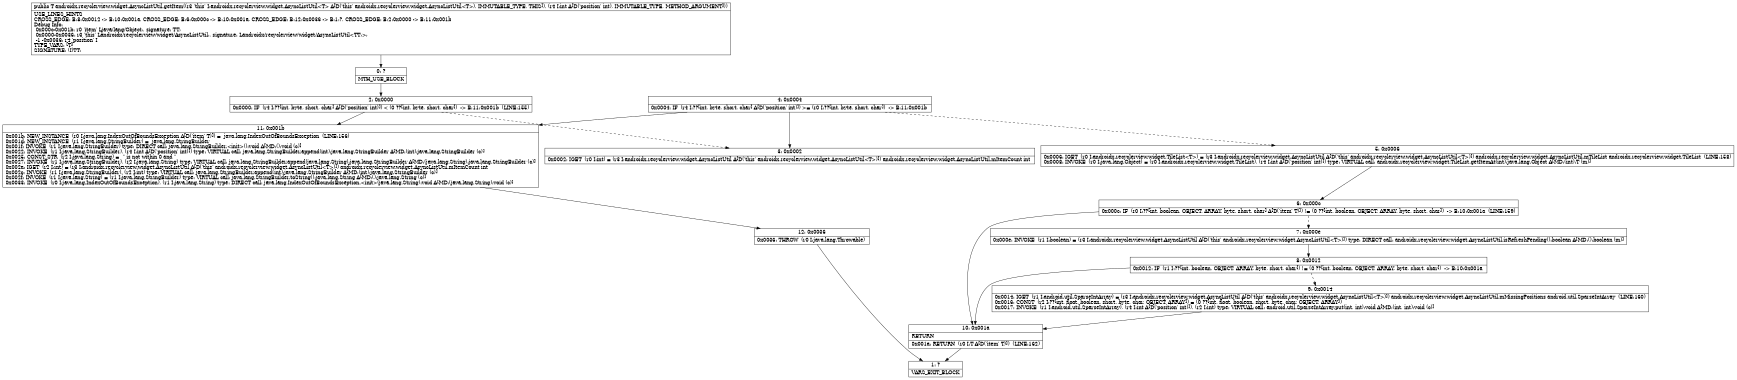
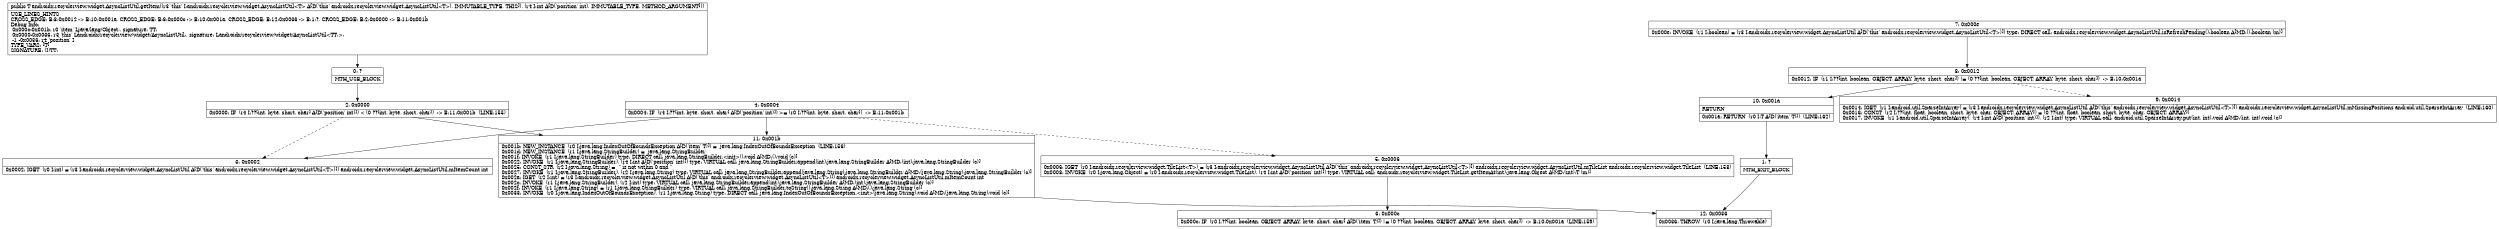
edge "6: 0x000c" -> "7: 0x000e": removed
edge "6: 0x000c" -> "10: 0x001a": removed
edge "12: 0x0036" -> "1: ?": reversed
edge "9: 0x0014" -> "10: 0x001a": removed
node "1: ?": text "VARS_EXIT_BLOCK" -> "MTH_EXIT_BLOCK"
